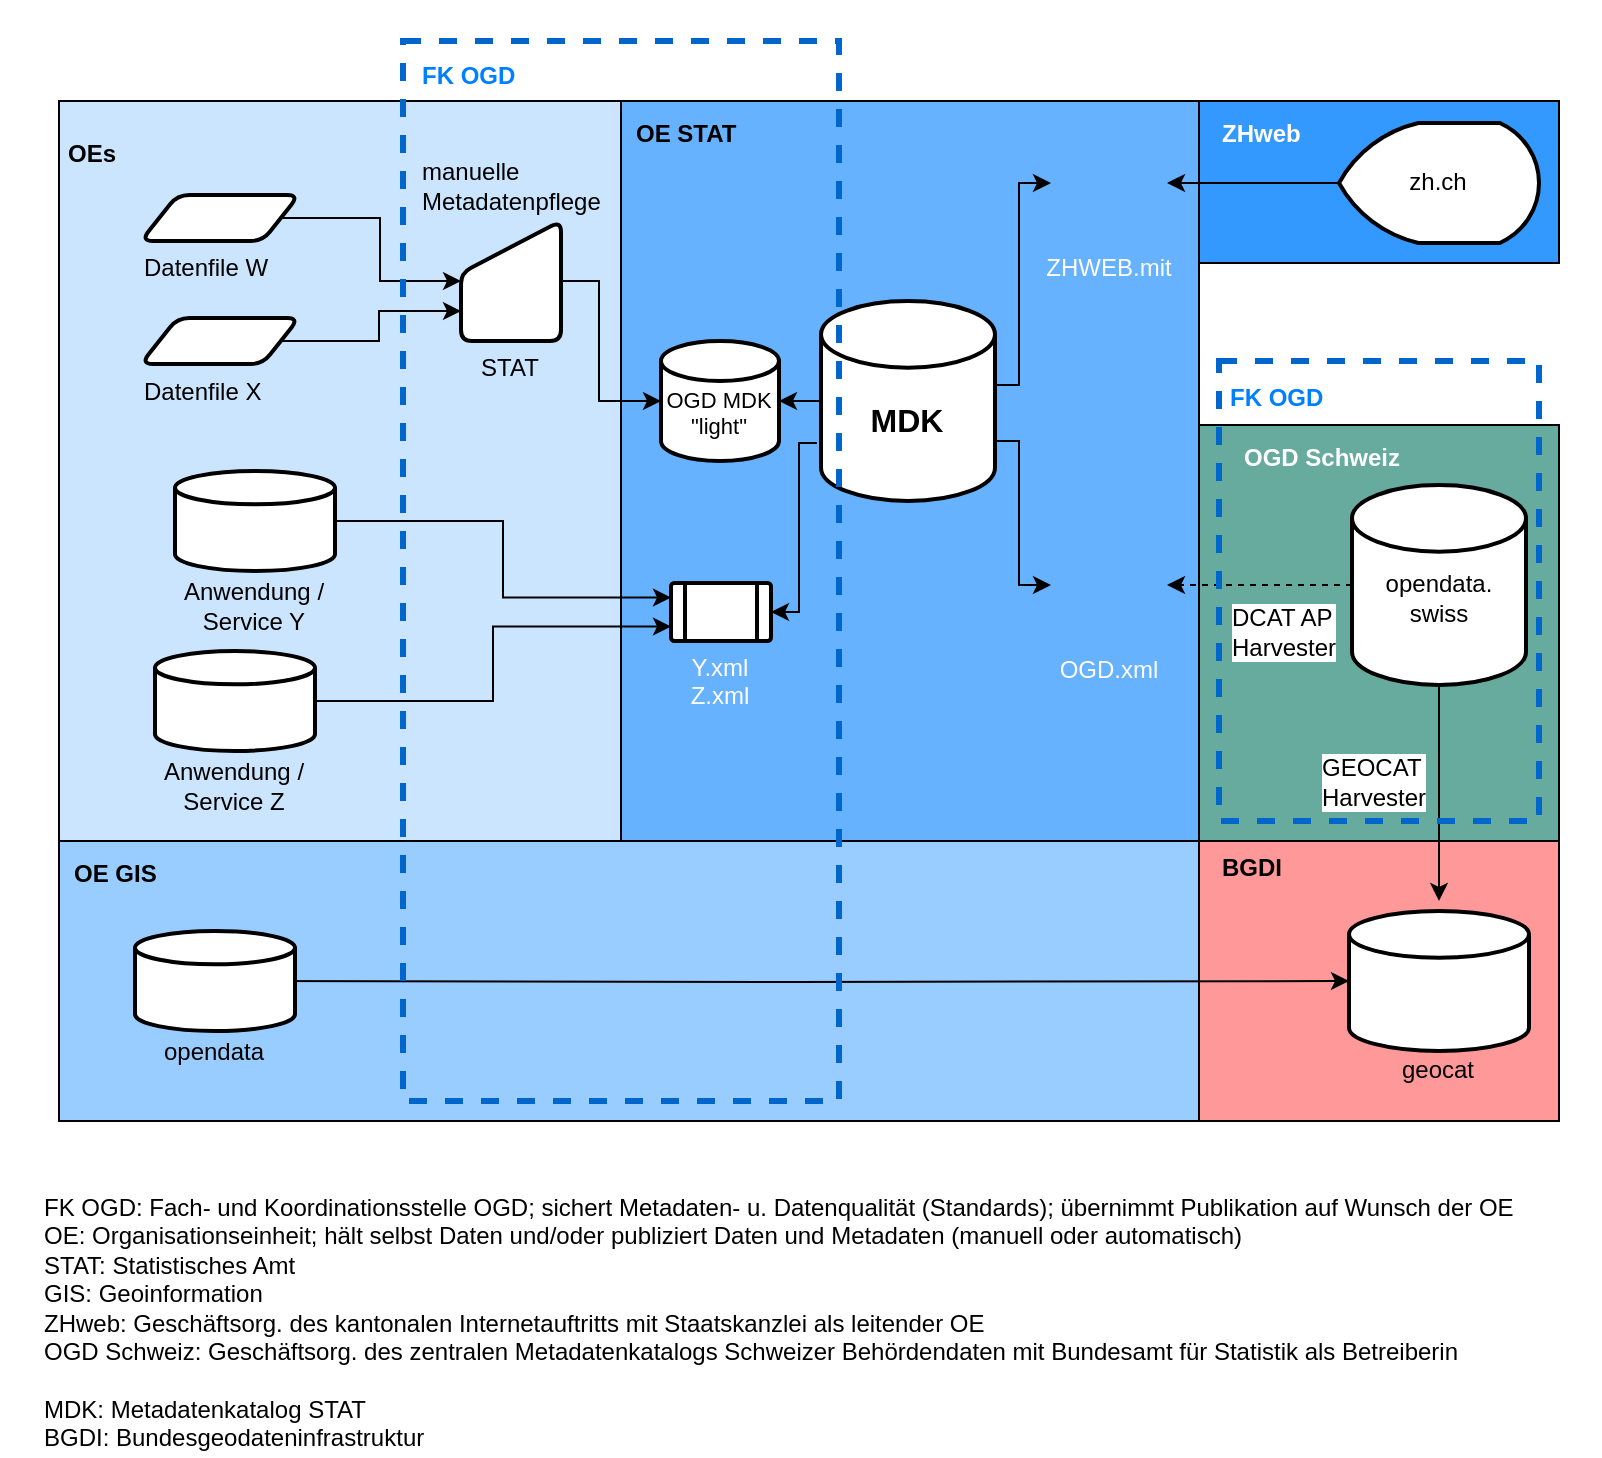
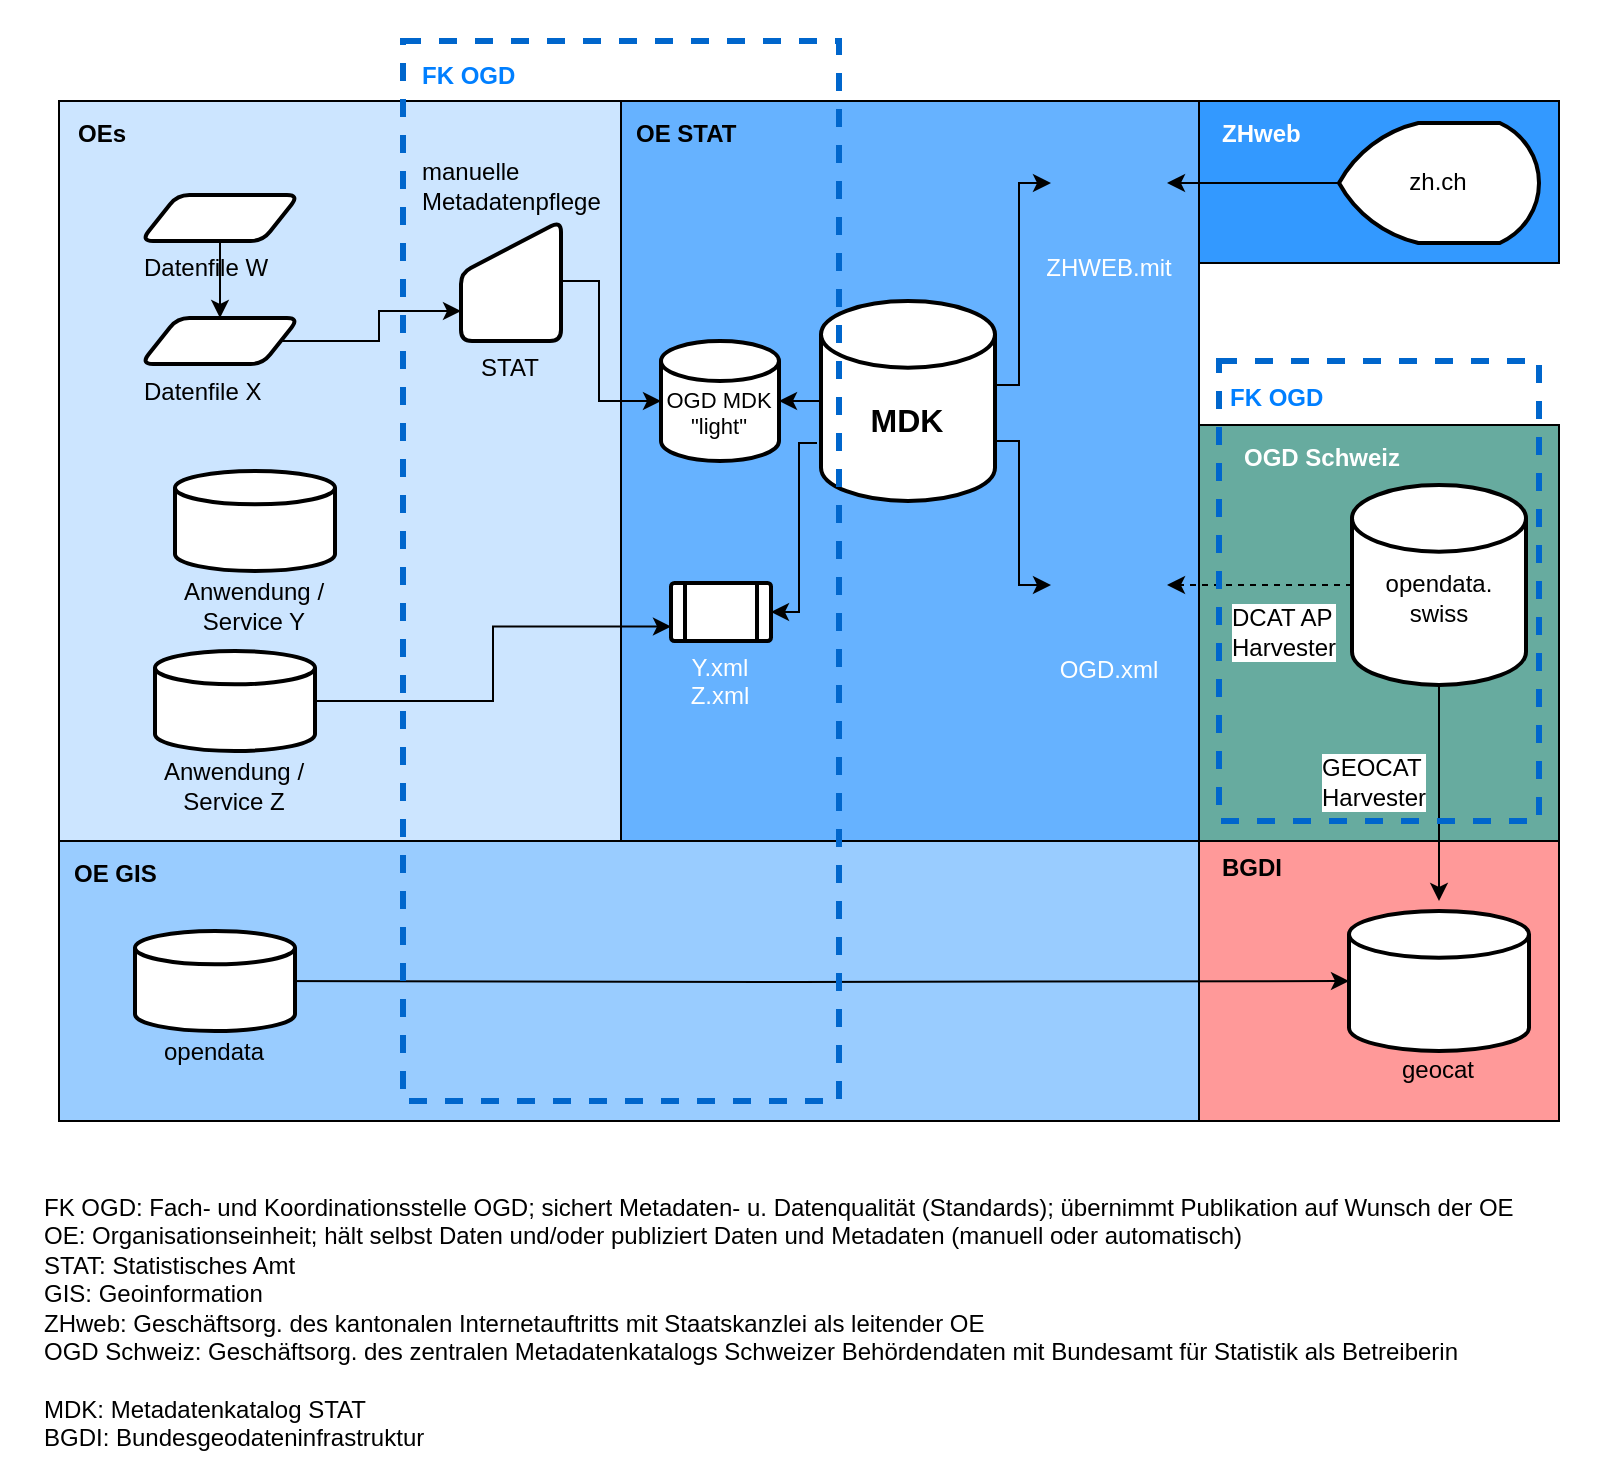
node "OEs": moved (125, 155) -> (135, 135)
edge "Datenfile W" -> "STAT": now "Datenfile W" -> "Datenfile X"
edge "Anwendung / Service Y" -> "Y.xml Z.xml": removed
